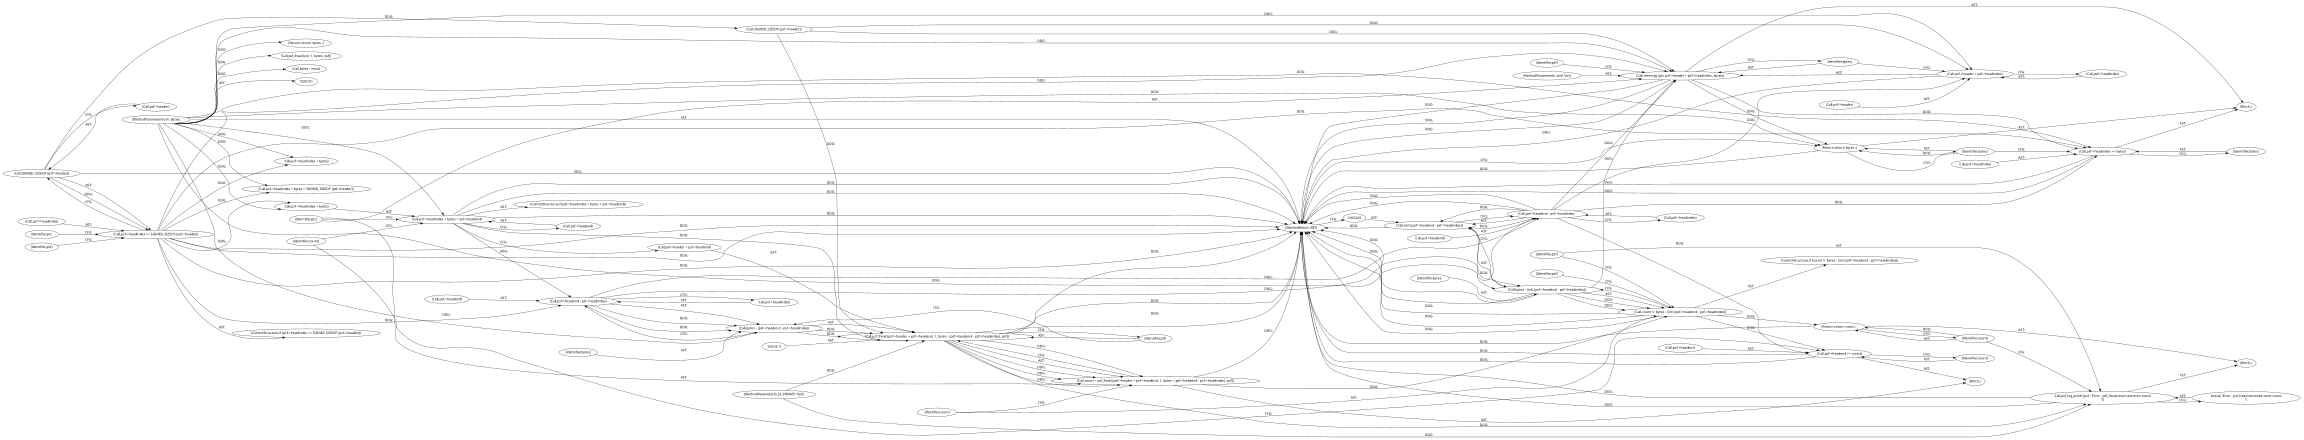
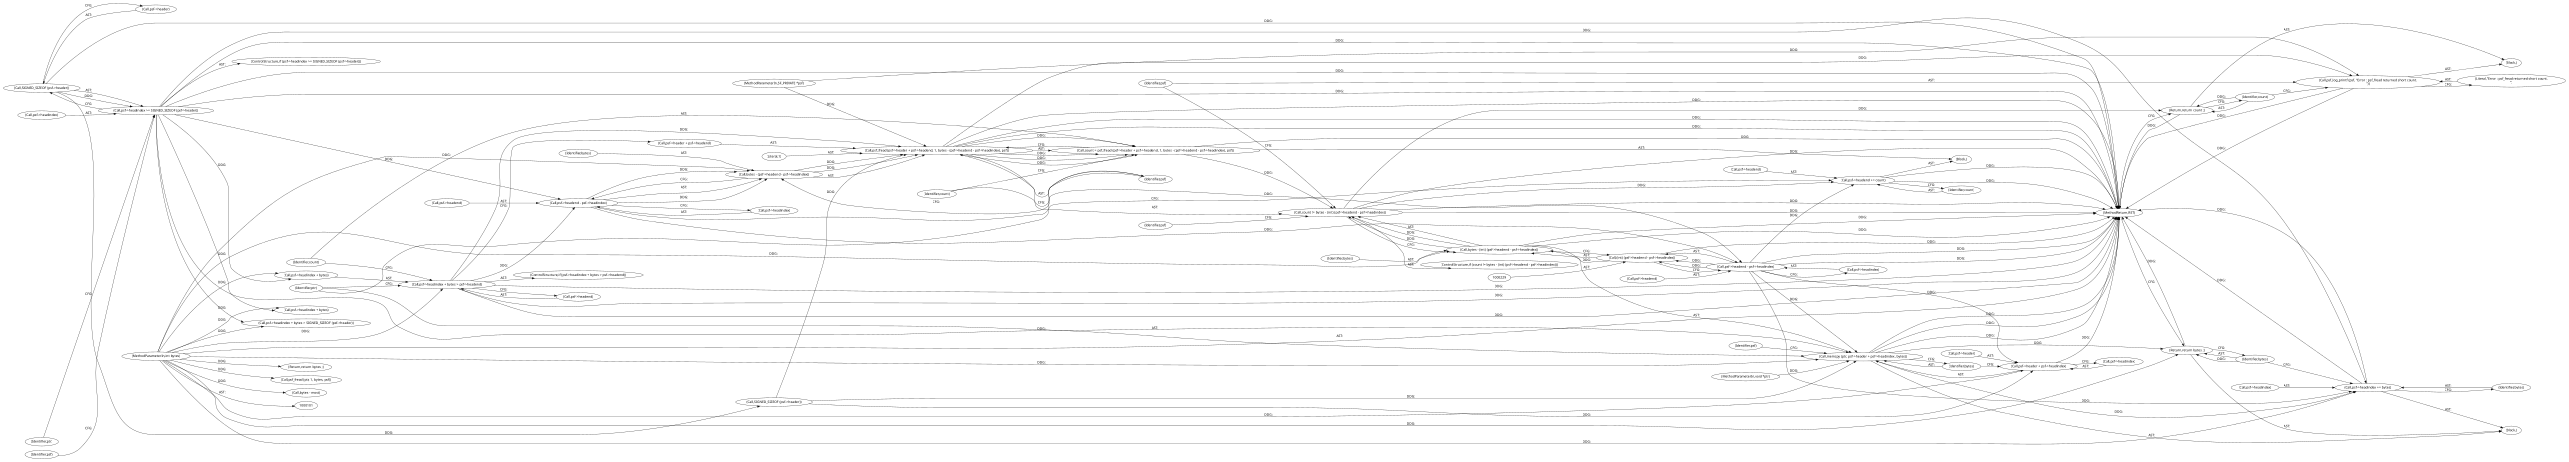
edge "(MethodParameterIn,void *ptr)" -> "(Call,memcpy (ptr, psf->header + psf->headindex, bytes))": label "AST: " -> "DDG: "
edge "(Call,bytes - (int) (psf->headend - psf->headindex))" -> "(Call,memcpy (ptr, psf->header + psf->headindex, bytes))": label "DDG: " -> "AST: "
edge "(MethodReturn,RET)" -> "1000229": now "(MethodReturn,RET)" -> "(Return,return count ;)"
